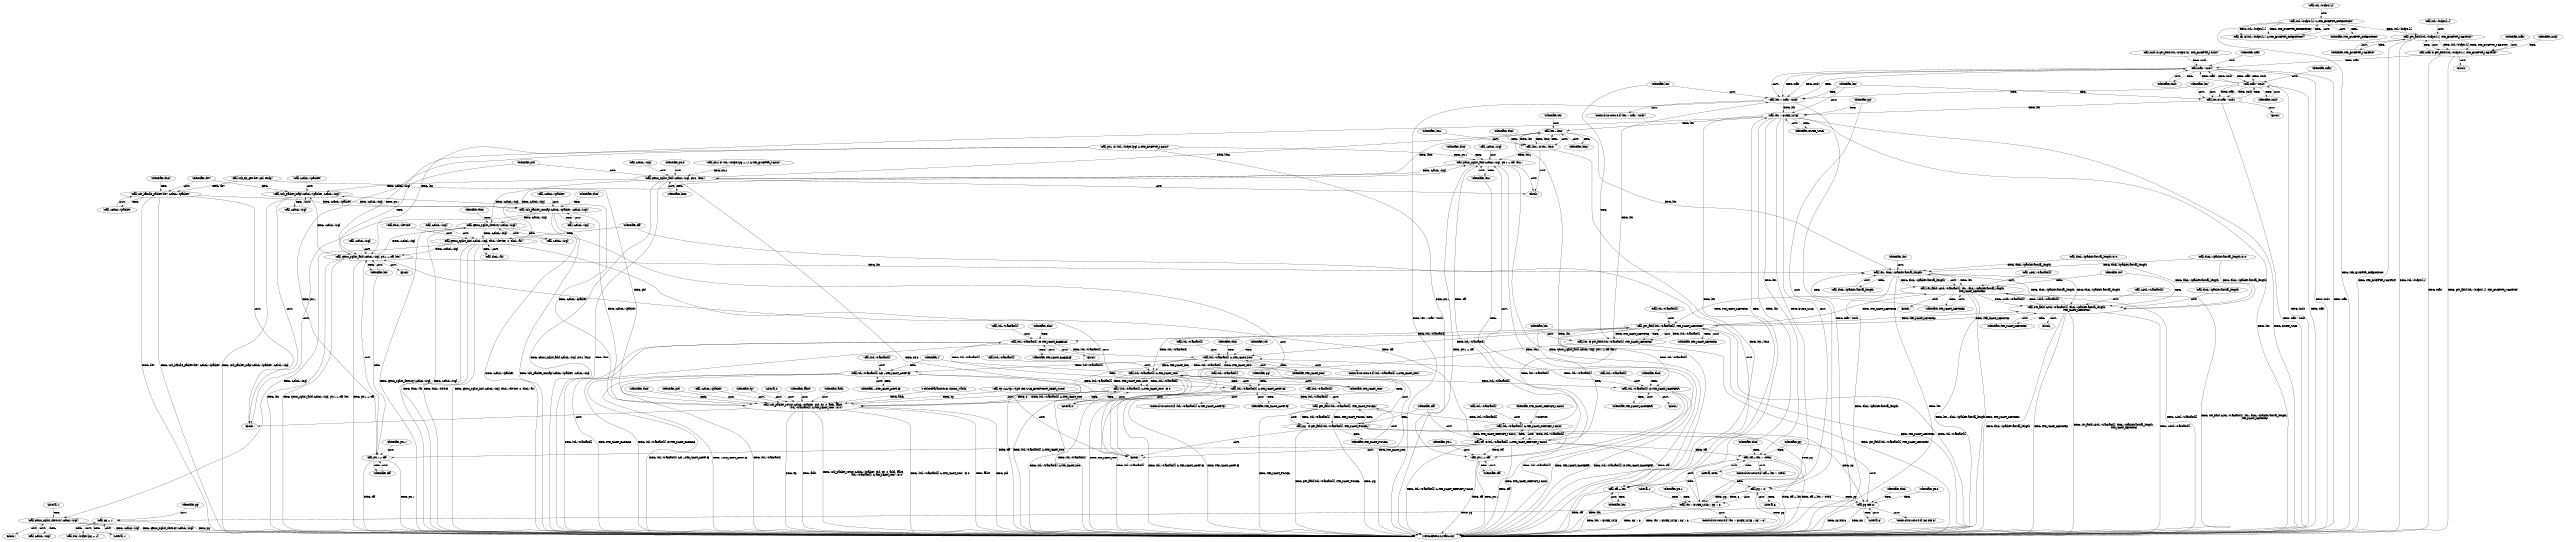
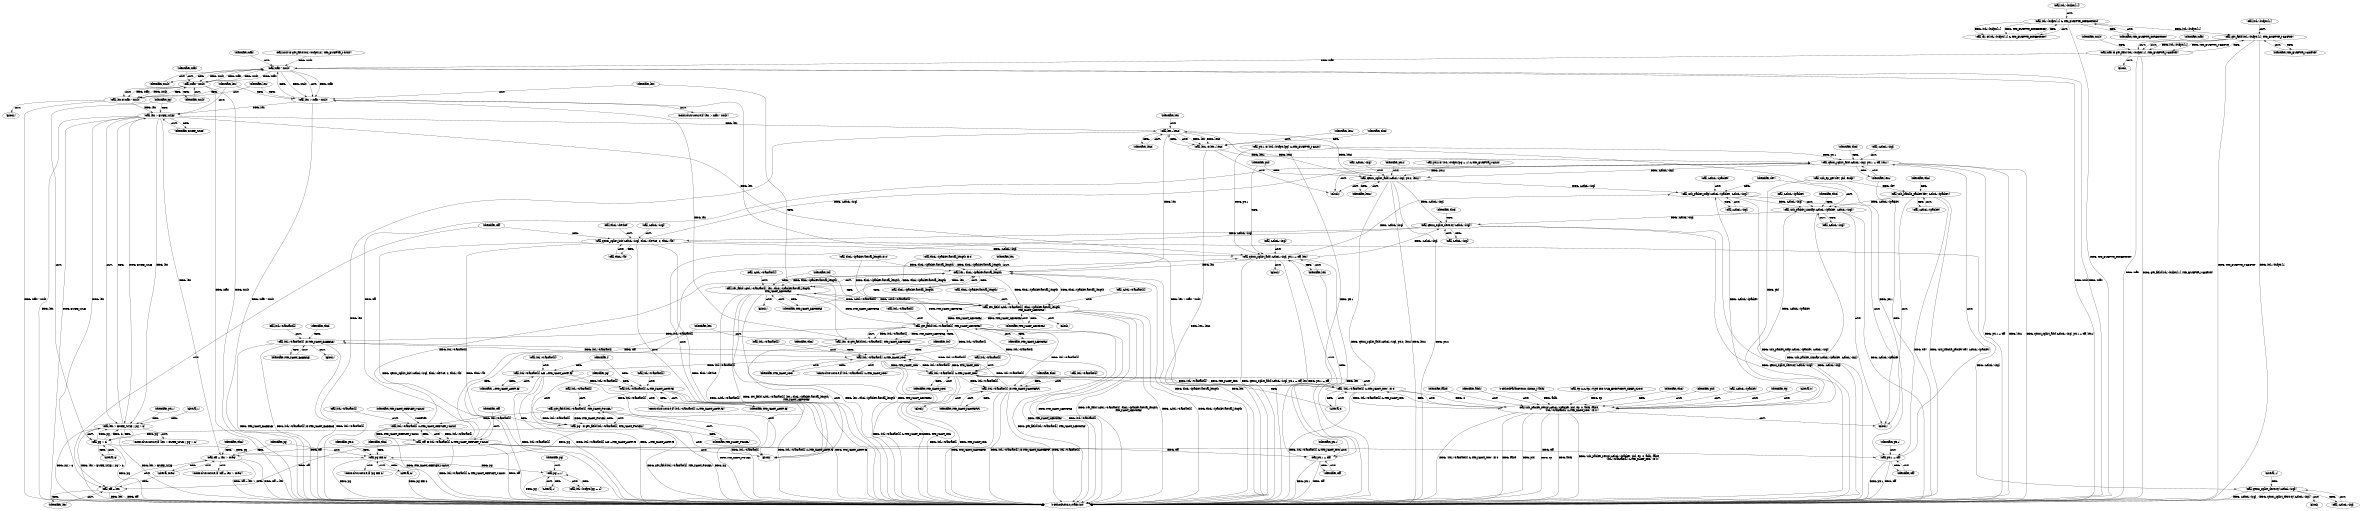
edge "(Identifier,dev)" -> "(Call,usb_handle_packet(dev, &ehci->ipacket))": now "(Identifier,dev)" -> "(Call,usb_packet_unmap(&ehci->ipacket, &ehci->isgl))"
edge "(Call,itd->transact[i] & ITD_XACT_OFFSET_MASK)" -> "(Call,get_field(itd->transact[i], ITD_XACT_LENGTH))": now "(Call,itd->transact[i] & ITD_XACT_OFFSET_MASK)" -> "(Call,len - ehci->ipacket.actual_length)"
edge "(Literal,4096)" -> "(Call,pg > 6)": now "(Call,len > BUFF_SIZE || pg > 6)" -> "(Call,pg > 6)"
